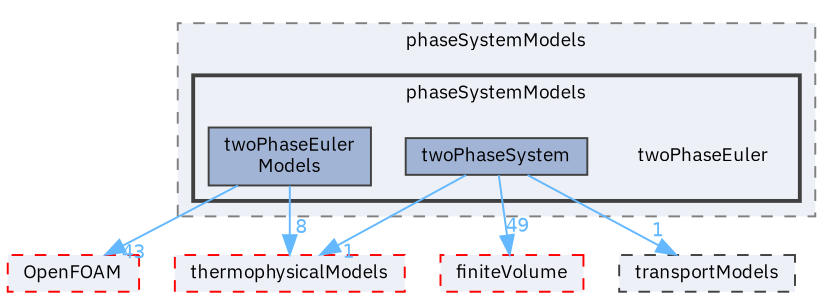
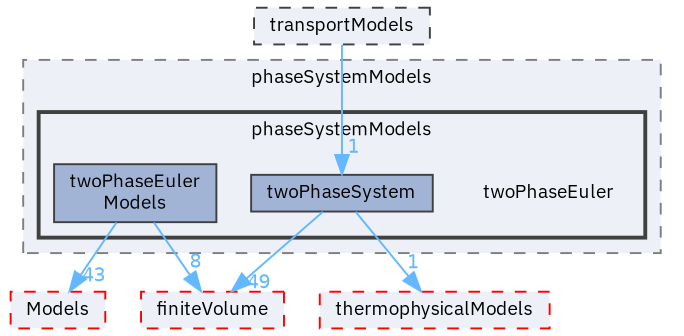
edge "twoPhaseEuler Models" -> "thermophysicalModels": now "twoPhaseEuler Models" -> "finiteVolume"
edge "twoPhaseSystem" -> "transportModels": reversed
node "OpenFOAM": label "OpenFOAM" -> "Models"
